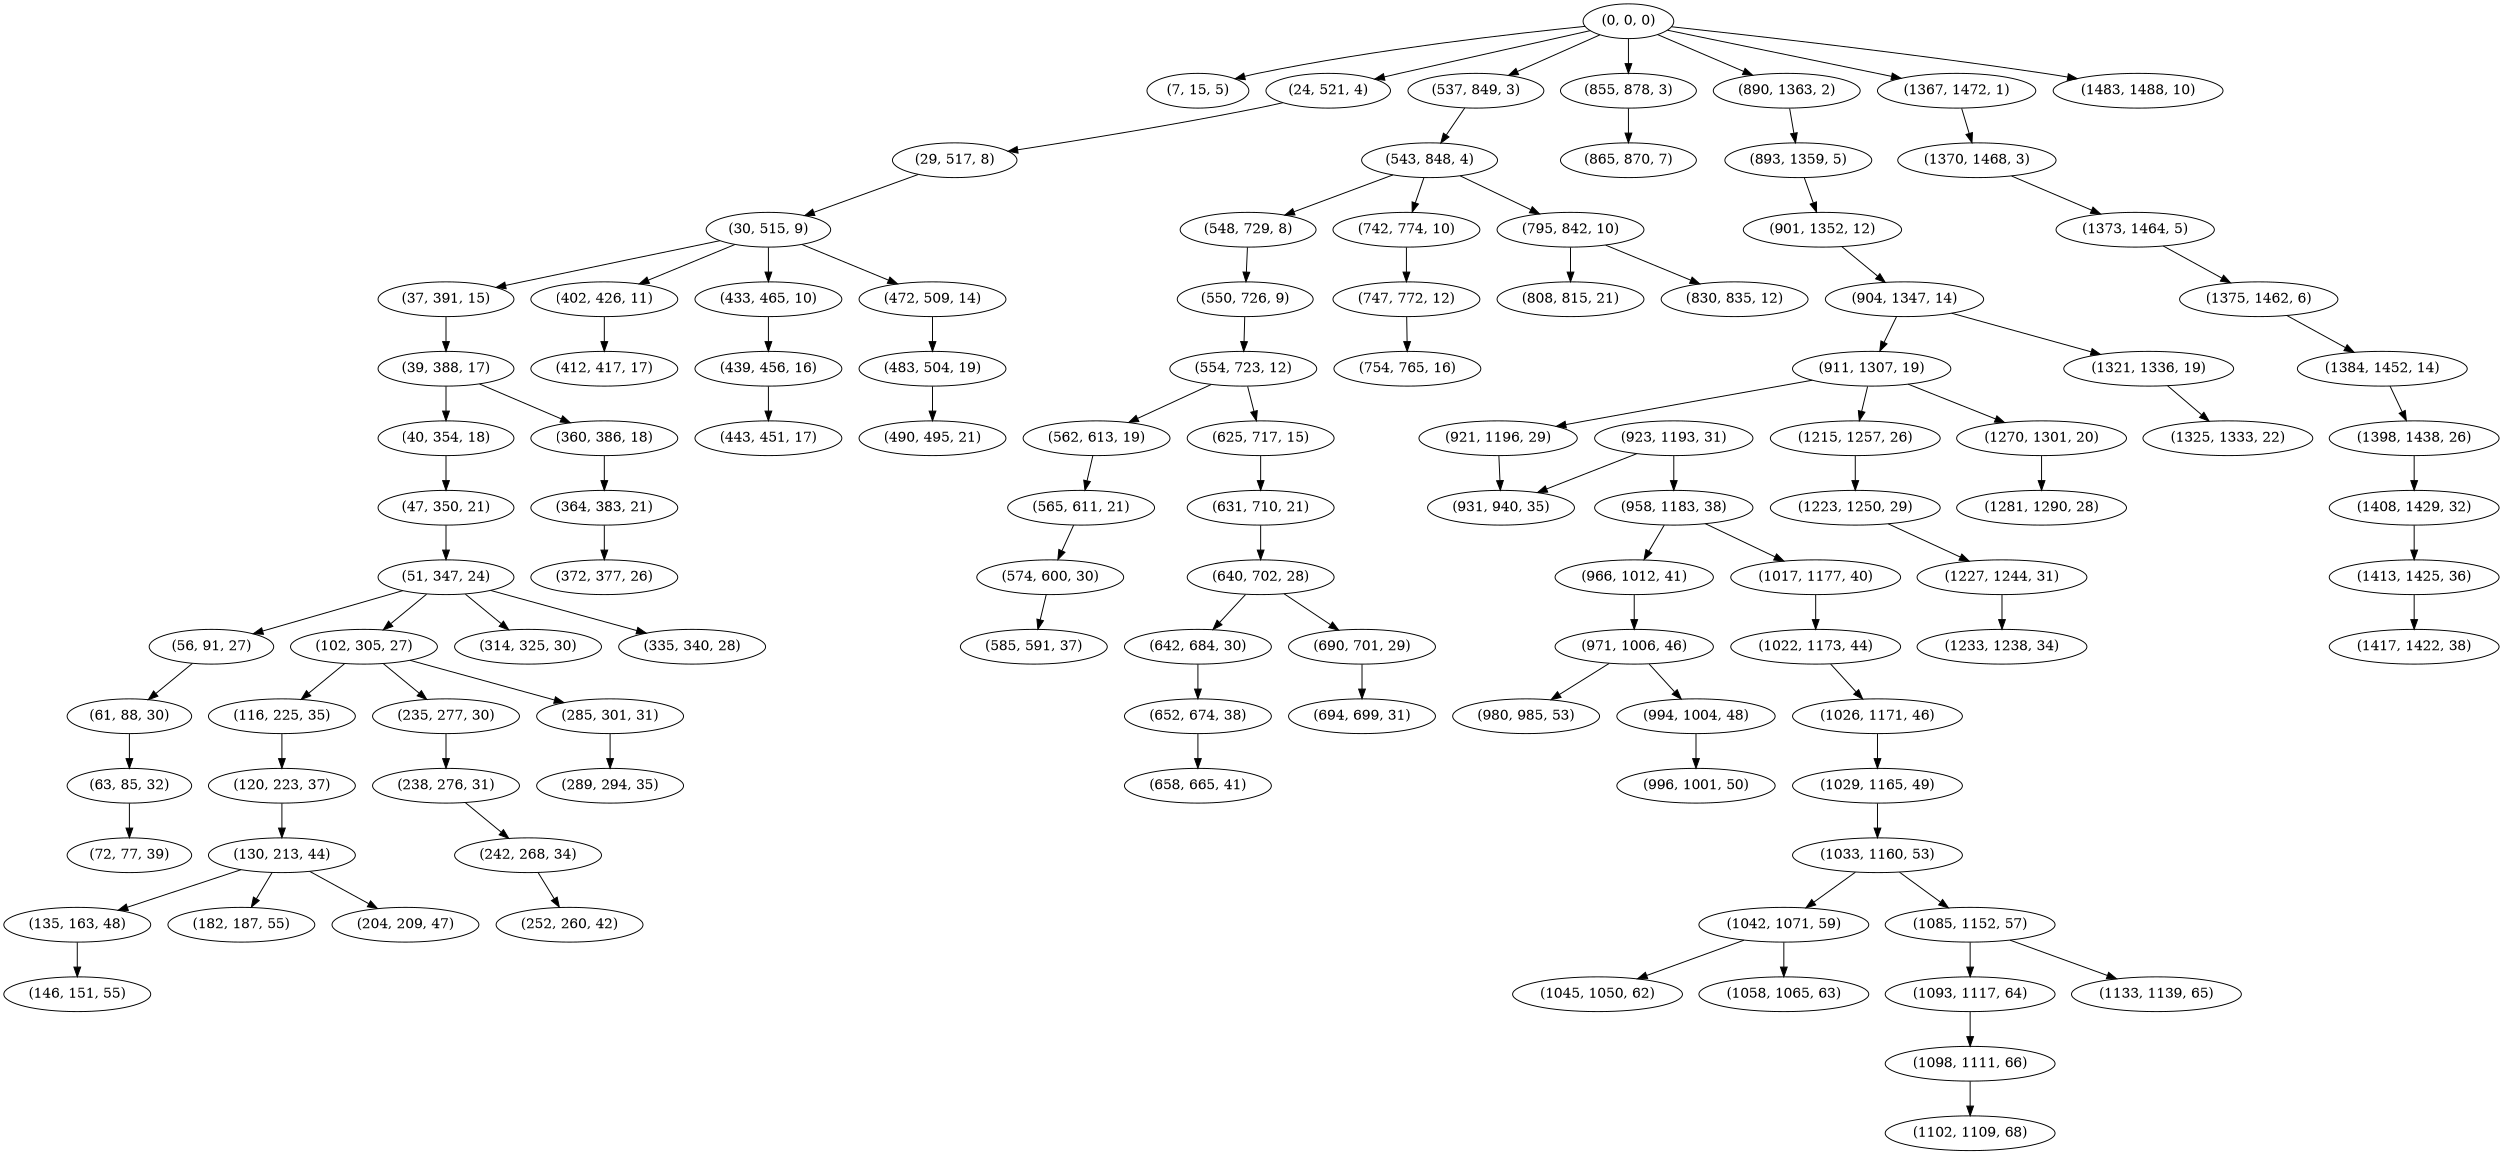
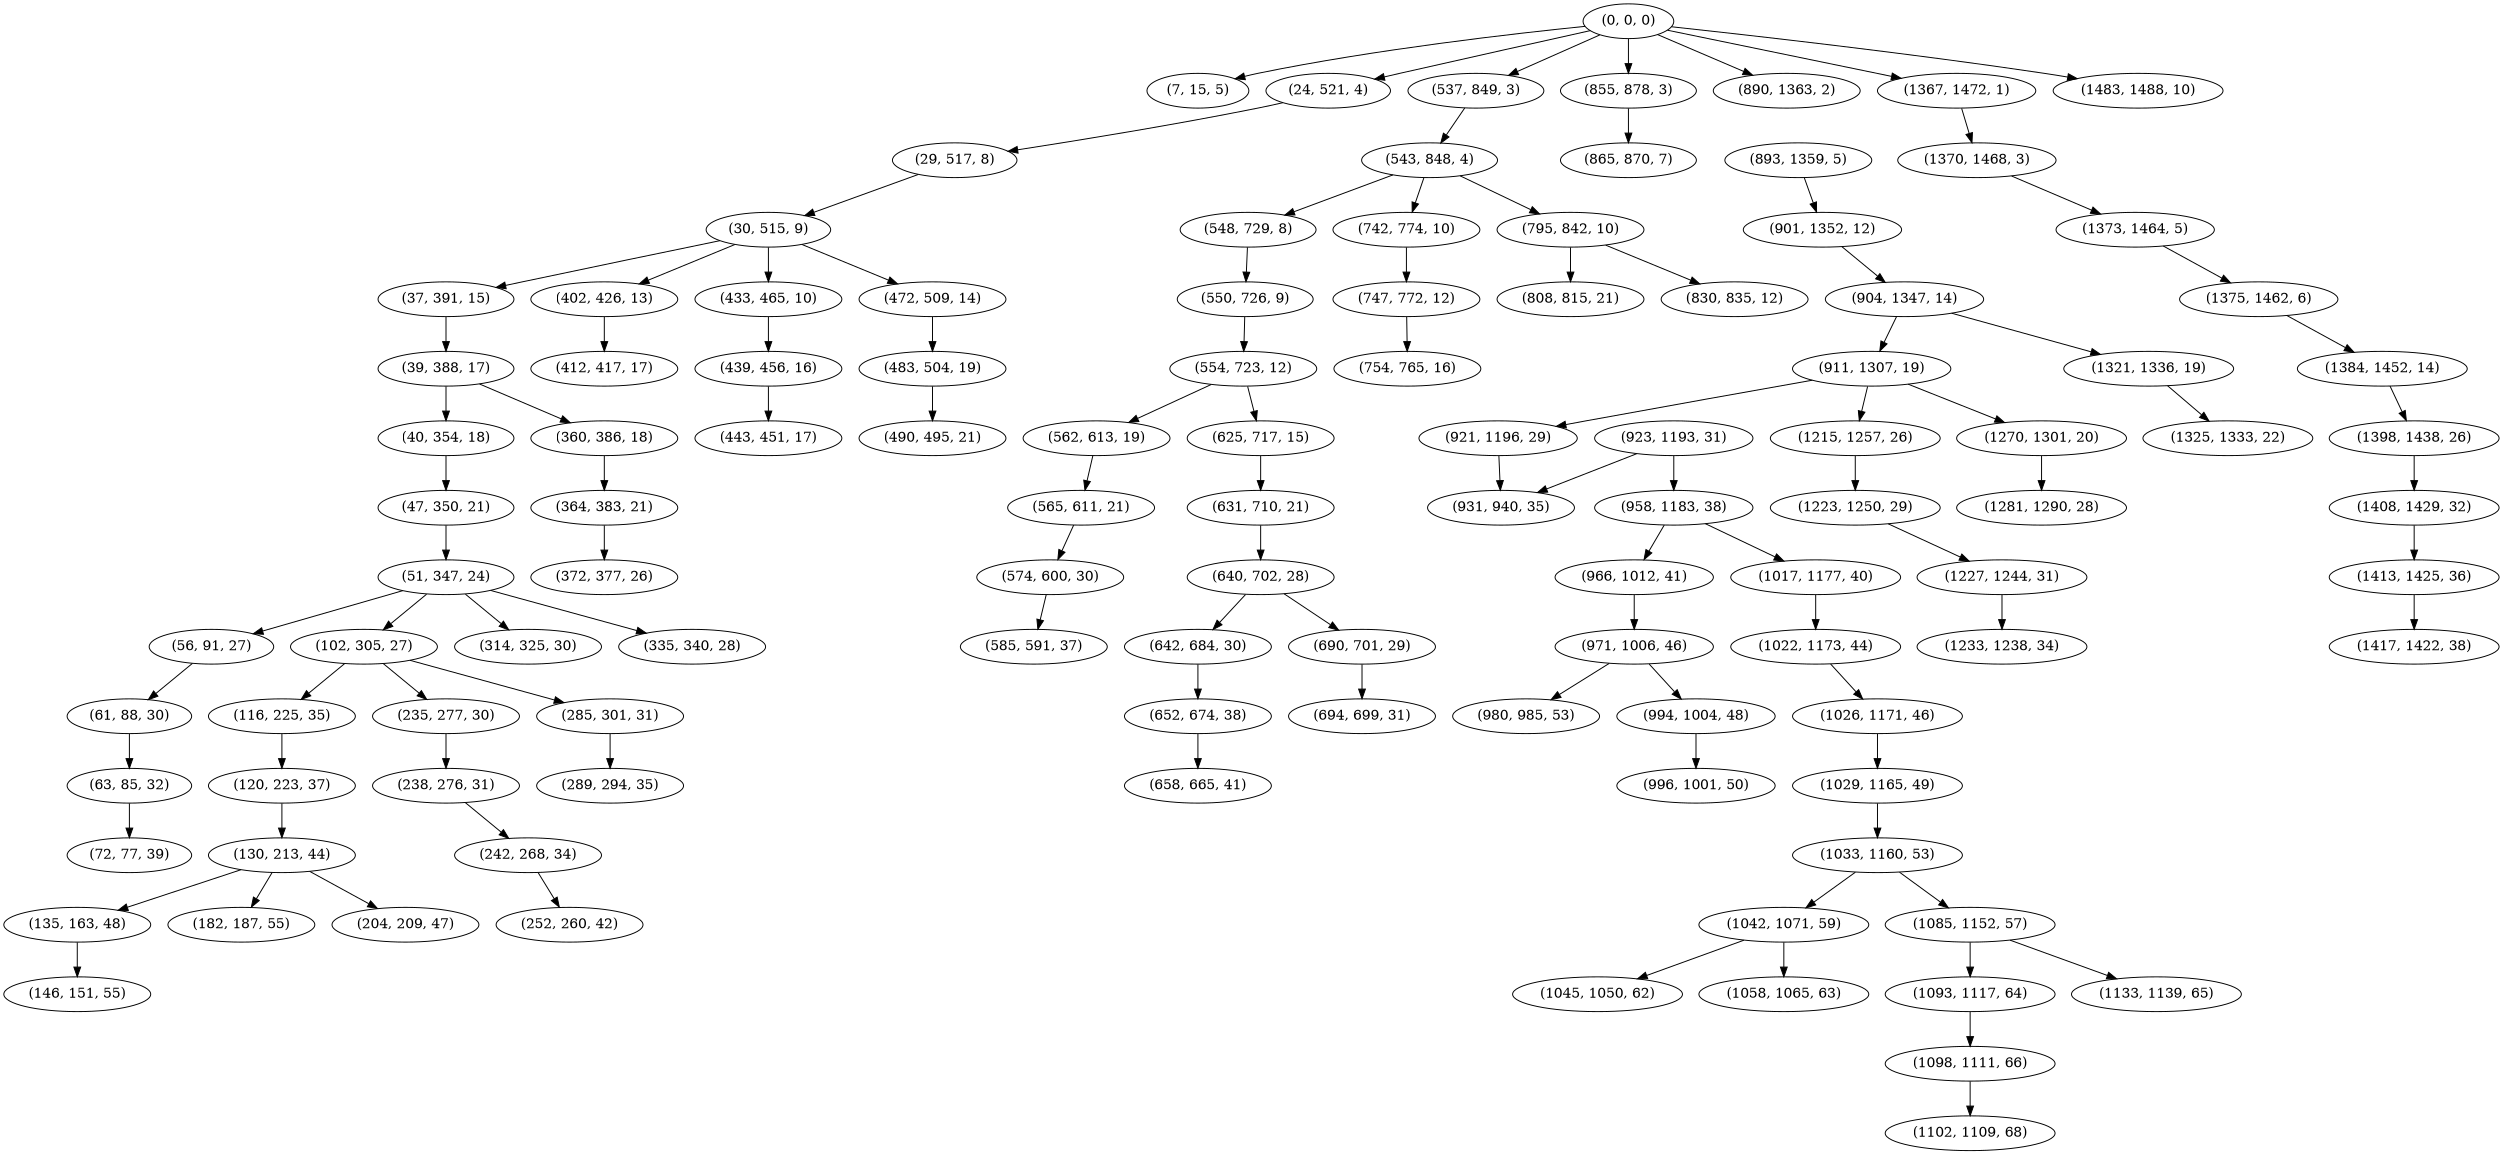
edge "(890, 1363, 2)" -> "(893, 1359, 5)": removed
node "(402, 426, 11)": label "(402, 426, 11)" -> "(402, 426, 13)"
